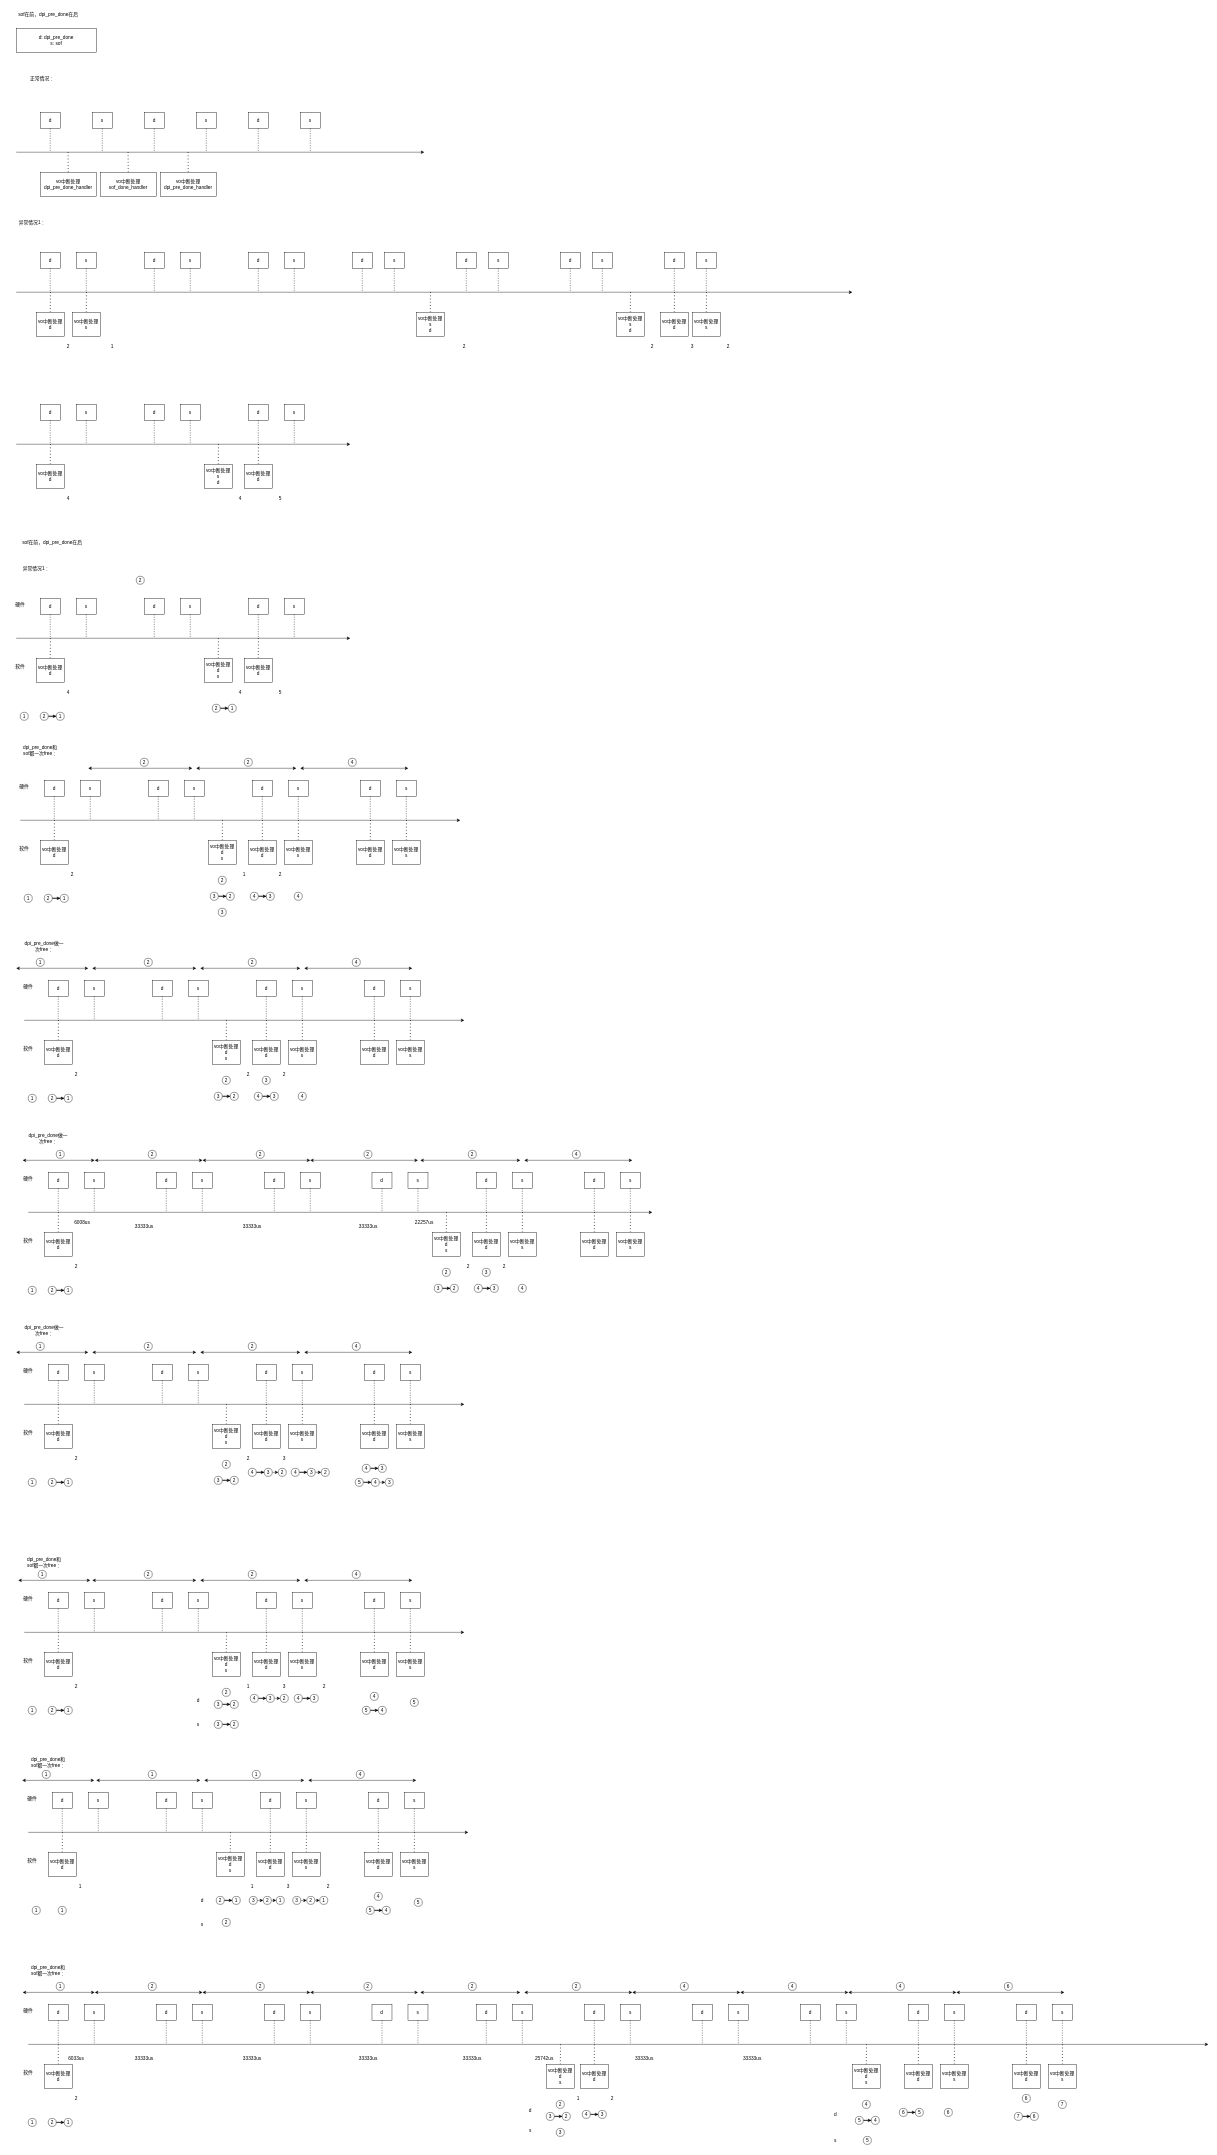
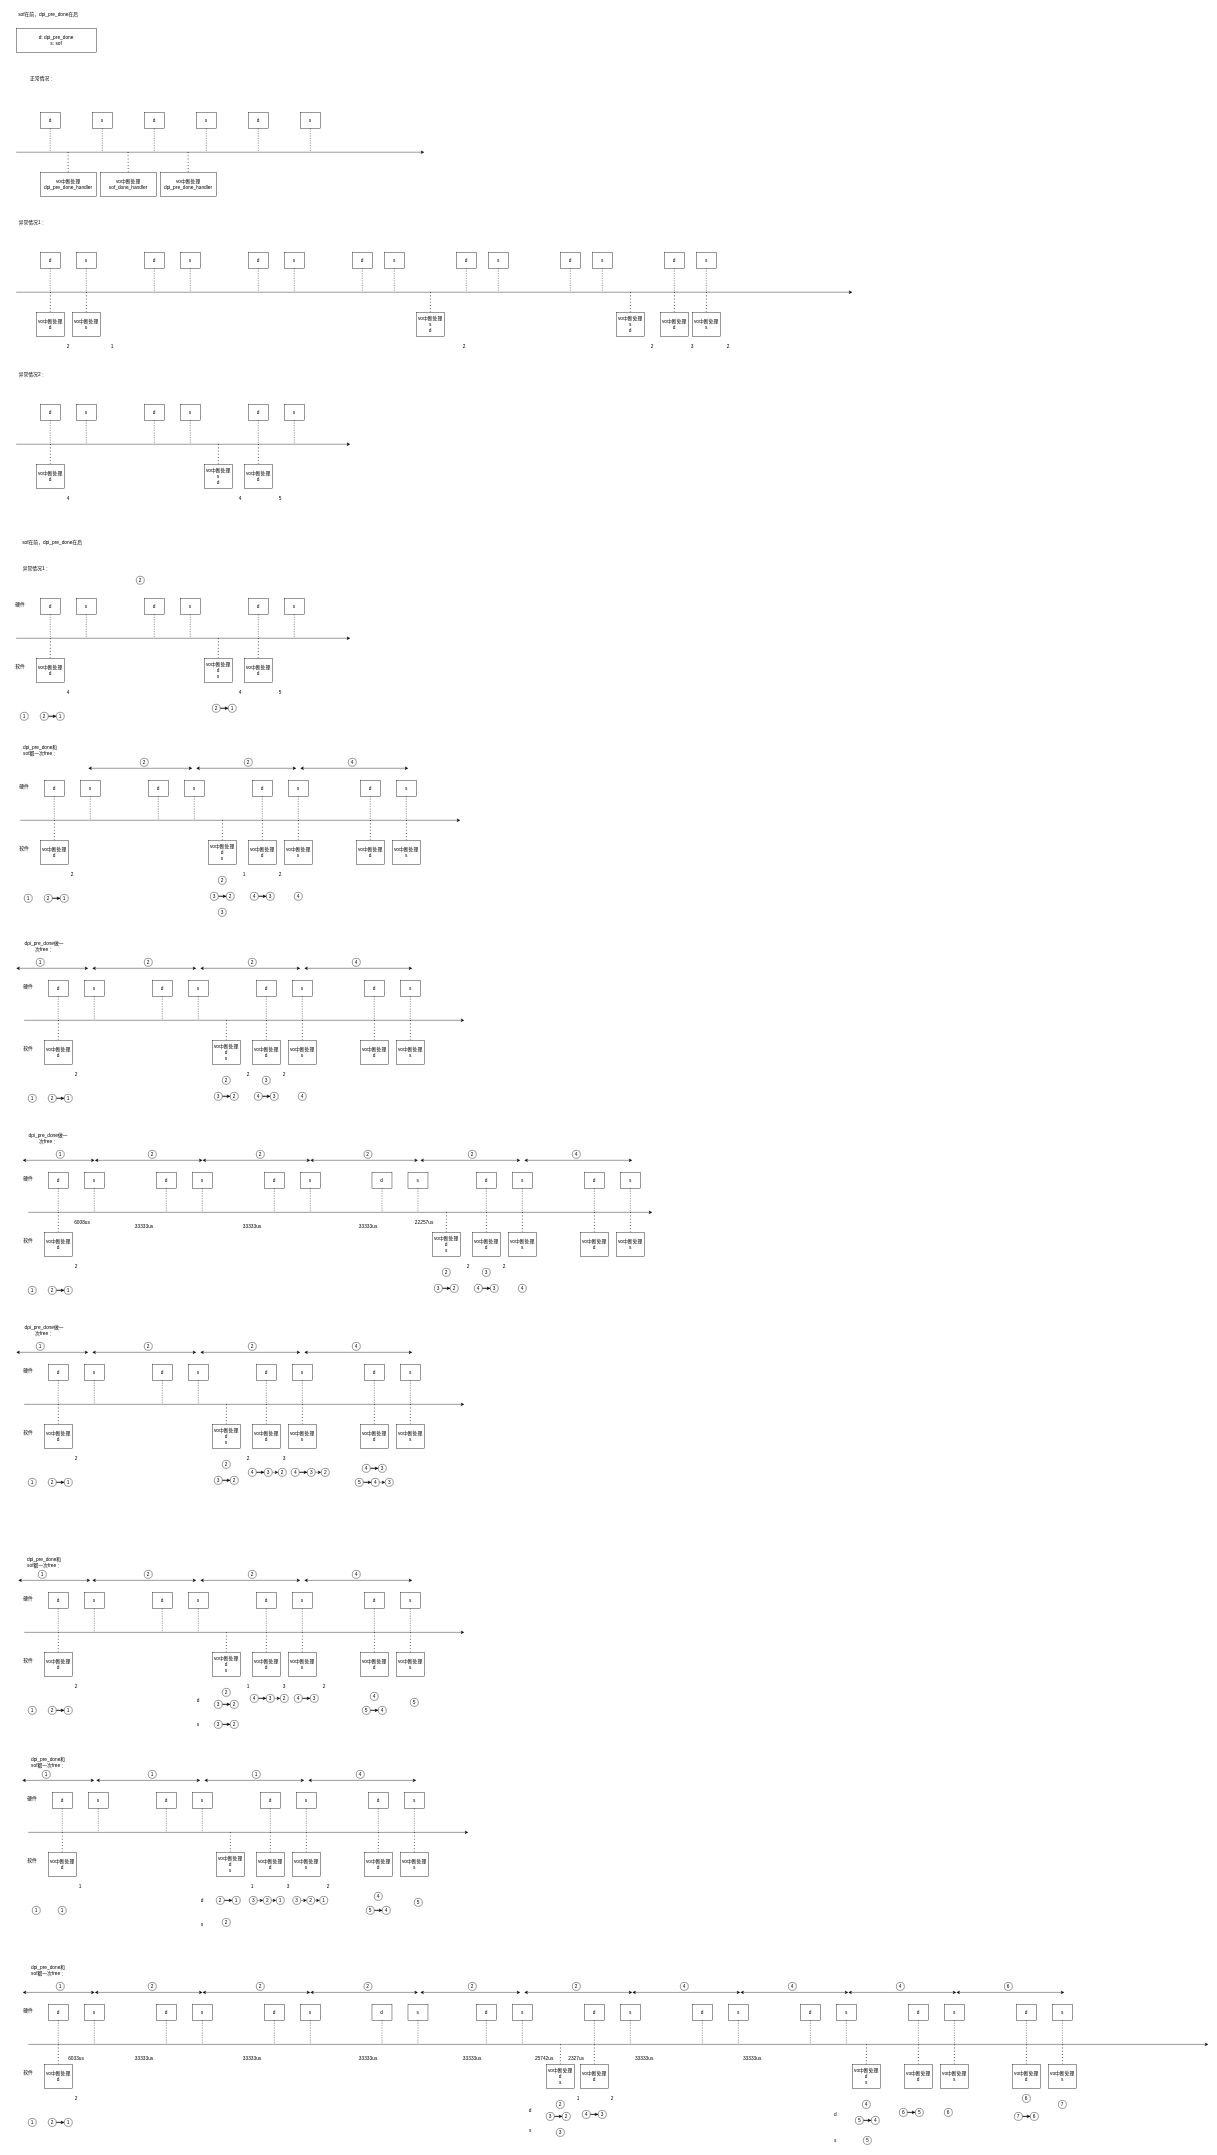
node "异常情况2：": added
node "2327us": added
